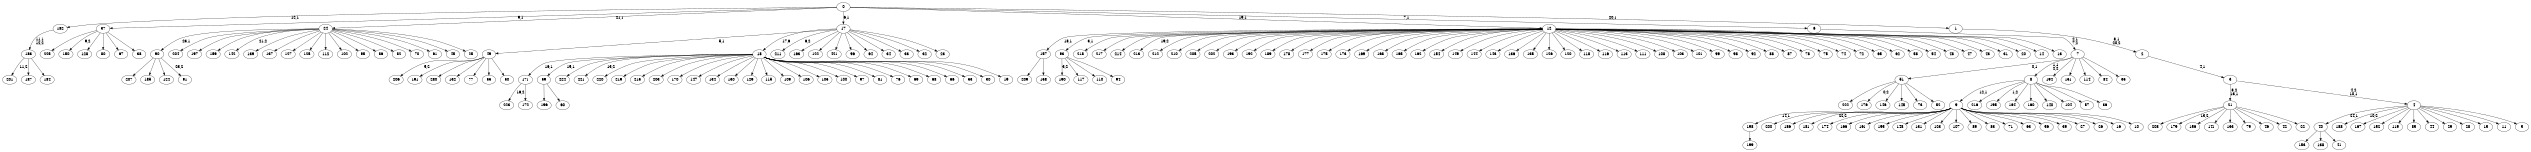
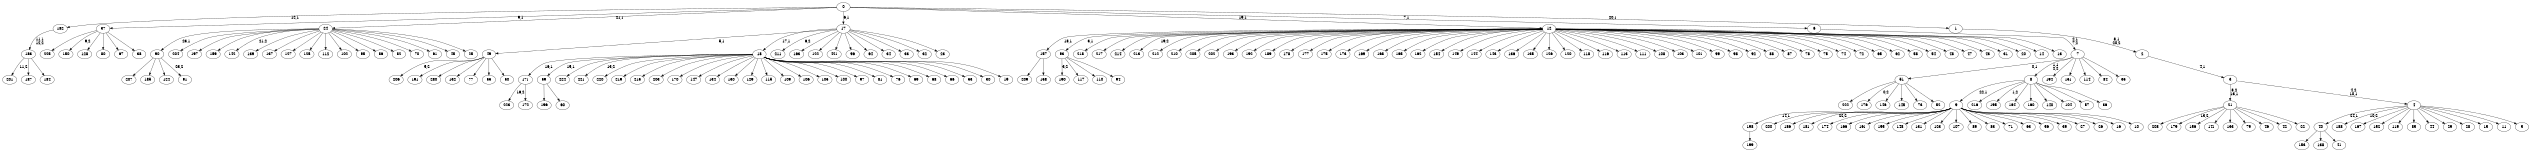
edge "17" -> "18": label "17,6" -> "17,1"
edge "8" -> "9": label "12,1" -> "22,1"
